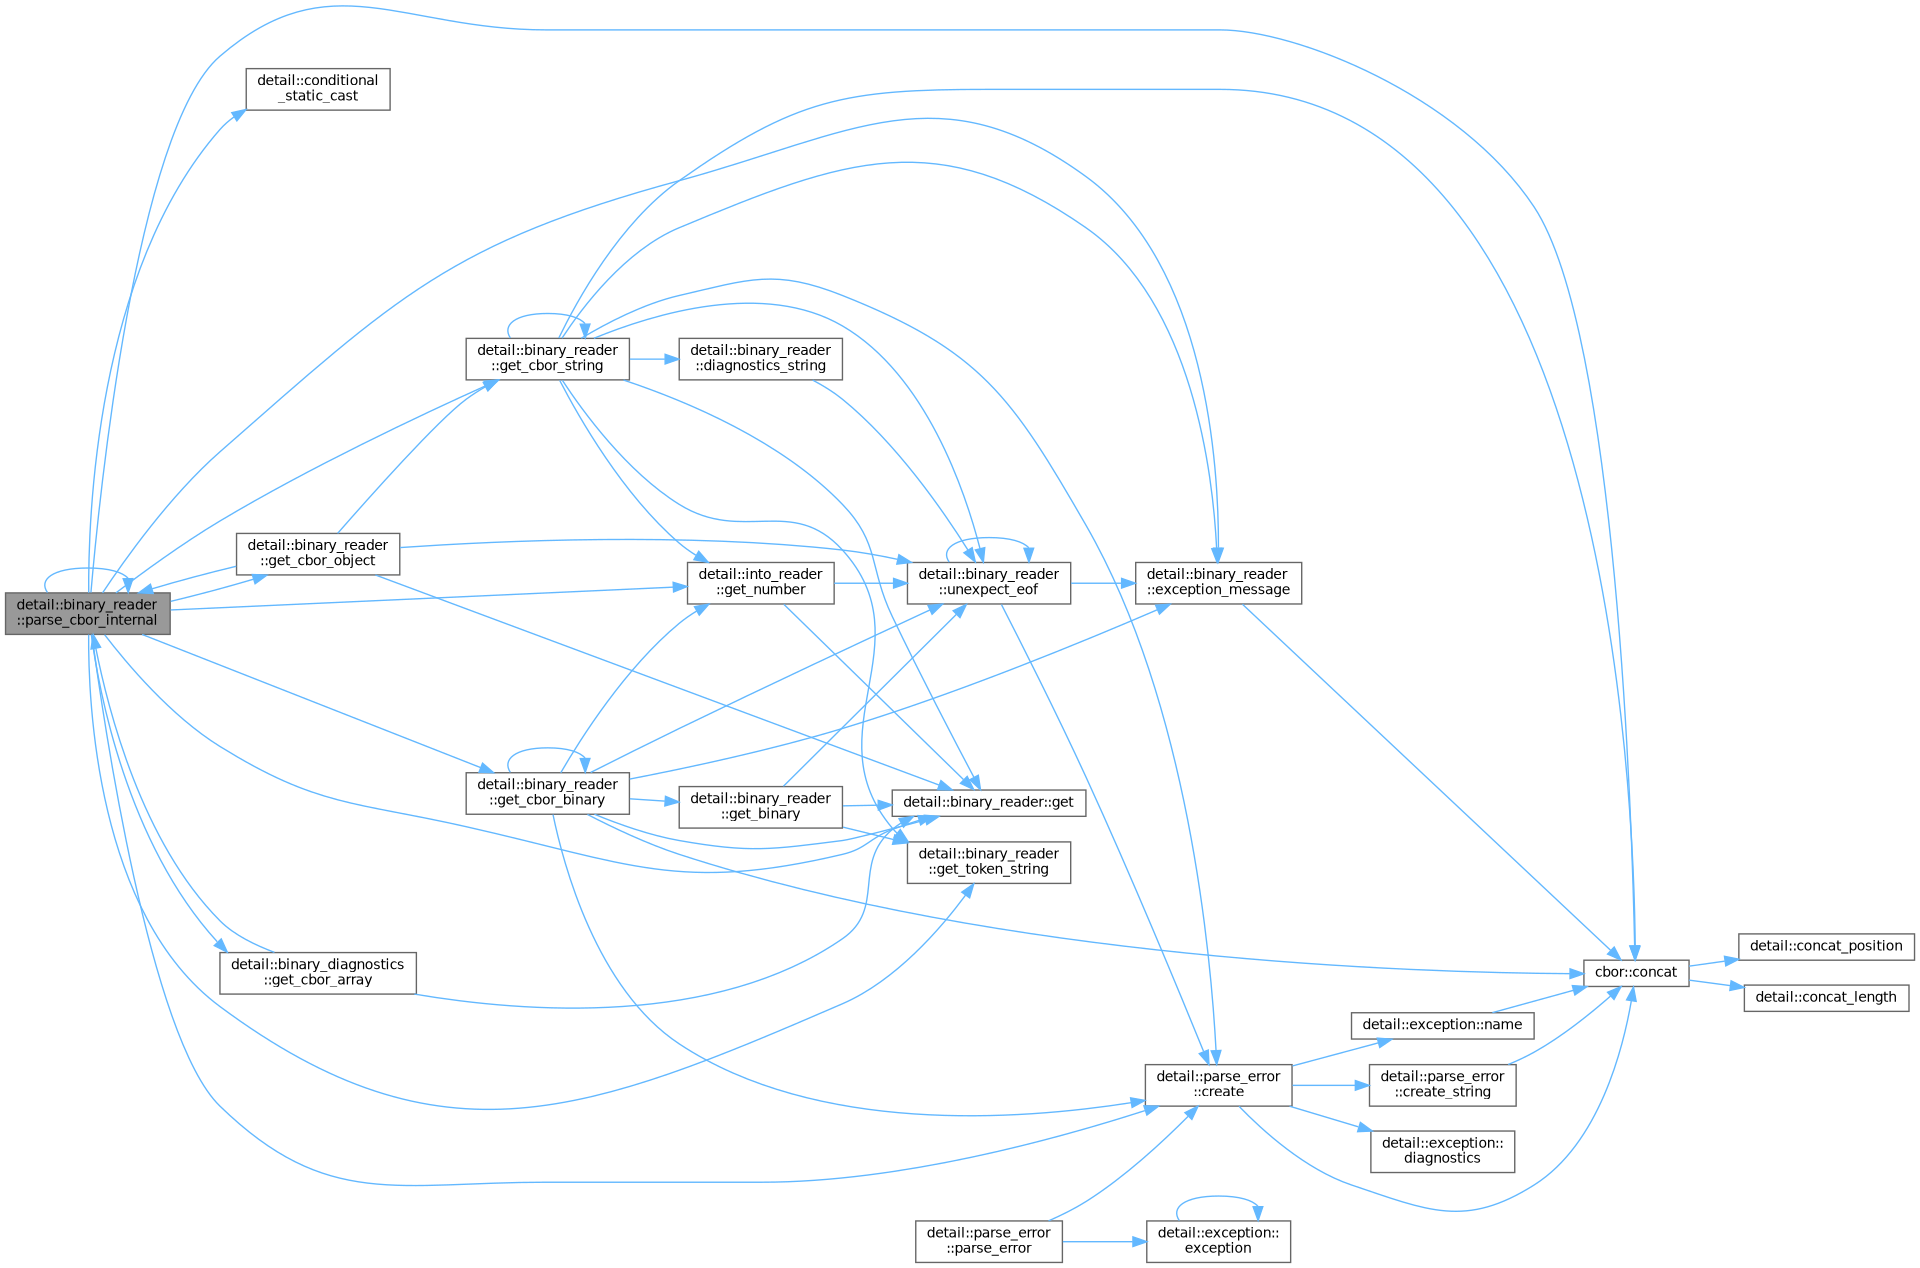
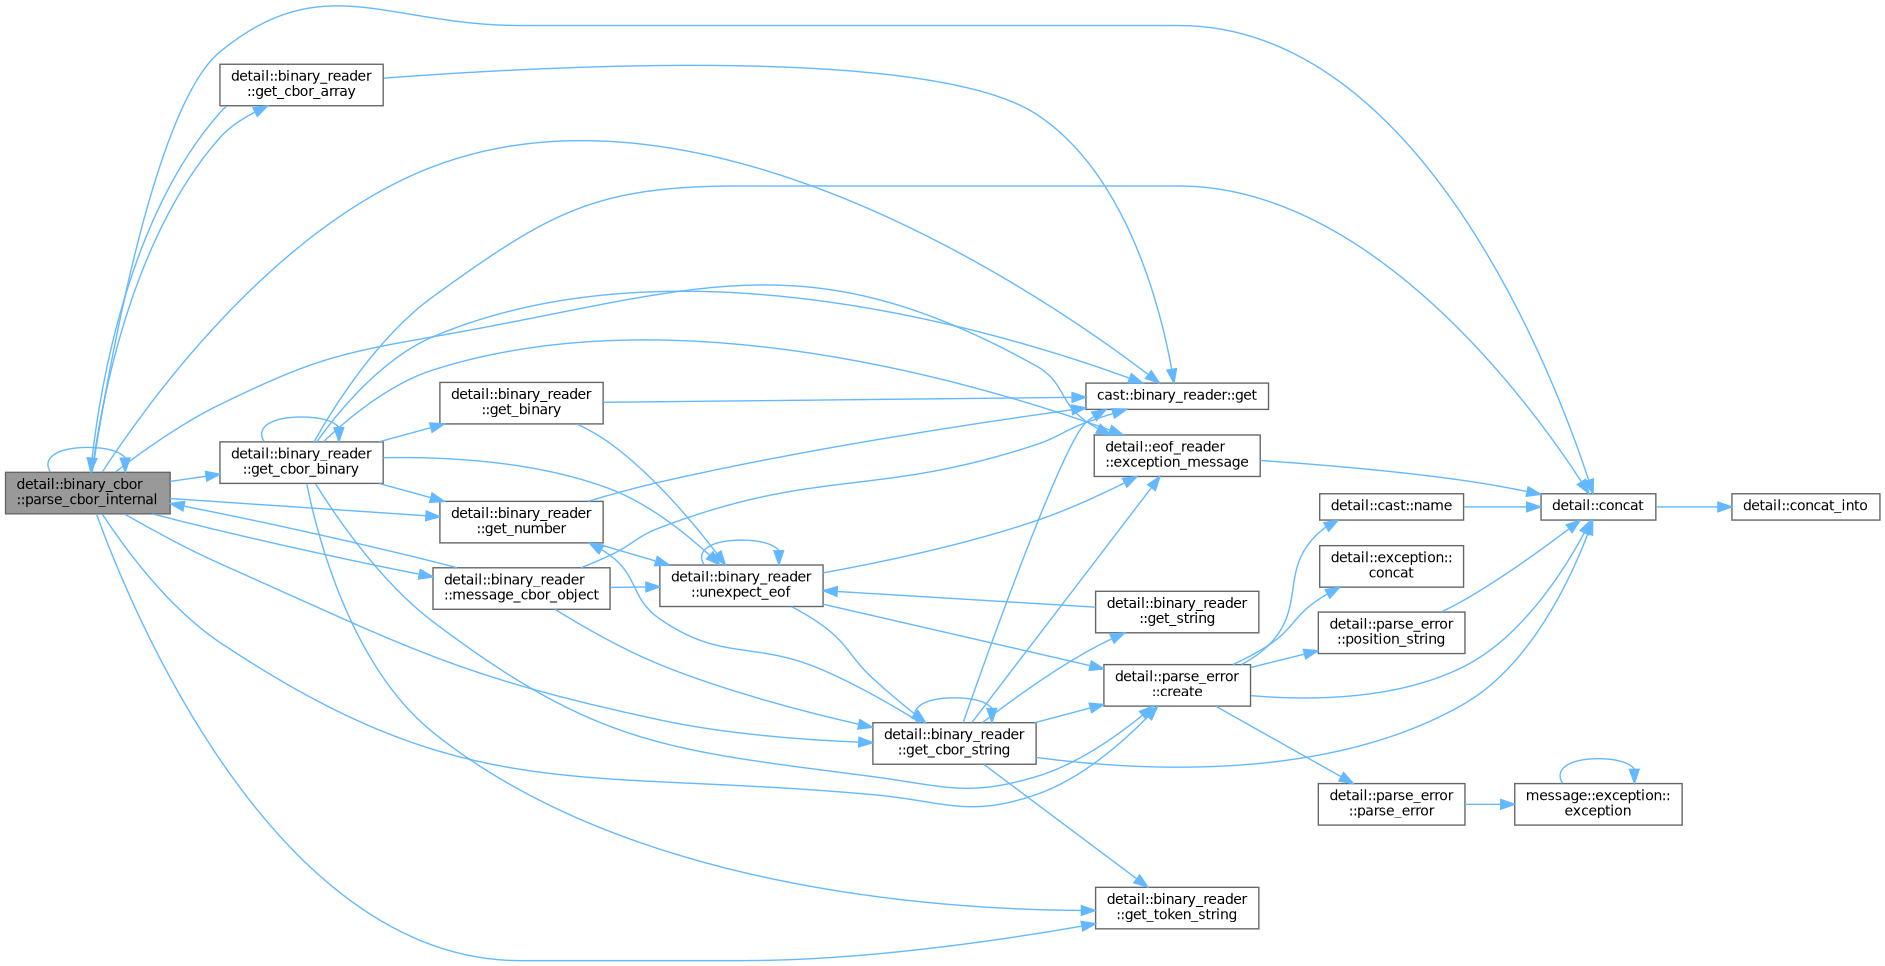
node "detail::conditional _static_cast": removed
edge "detail::binary_reader ::get_cbor_string" -> "detail::binary_reader ::unexpect_eof": reversed
node "detail::binary_reader ::diagnostics_string": label "detail::binary_reader ::diagnostics_string" -> "detail::binary_reader ::get_string"
node "detail::binary_reader ::get_cbor_object": label "detail::binary_reader ::get_cbor_object" -> "detail::binary_reader ::message_cbor_object"
node "detail::into_reader ::get_number": label "detail::into_reader ::get_number" -> "detail::binary_reader ::get_number"
node "detail::binary_reader ::exception_message": label "detail::binary_reader ::exception_message" -> "detail::eof_reader ::exception_message"
node "detail::binary_reader ::parse_cbor_internal": label "detail::binary_reader ::parse_cbor_internal" -> "detail::binary_cbor ::parse_cbor_internal"
node "detail::binary_reader::get": label "detail::binary_reader::get" -> "cast::binary_reader::get"
edge "detail::binary_reader ::get_binary" -> "detail::binary_reader ::get_token_string": now "detail::binary_reader ::get_cbor_binary" -> "detail::binary_reader ::get_token_string"
node "detail::concat_position": label "detail::concat_position" -> "detail::concat_into"
node "detail::binary_diagnostics ::get_cbor_array": label "detail::binary_diagnostics ::get_cbor_array" -> "detail::binary_reader ::get_cbor_array"
node "cbor::concat": label "cbor::concat" -> "detail::concat"
node "detail::concat_length": removed
node "detail::exception::name": label "detail::exception::name" -> "detail::cast::name"
node "detail::parse_error ::create_string": label "detail::parse_error ::create_string" -> "detail::parse_error ::position_string"
node "detail::exception:: diagnostics": label "detail::exception:: diagnostics" -> "detail::exception:: concat"
edge "detail::parse_error ::parse_error" -> "detail::parse_error ::create": reversed
node "detail::exception:: exception": label "detail::exception:: exception" -> "message::exception:: exception"
